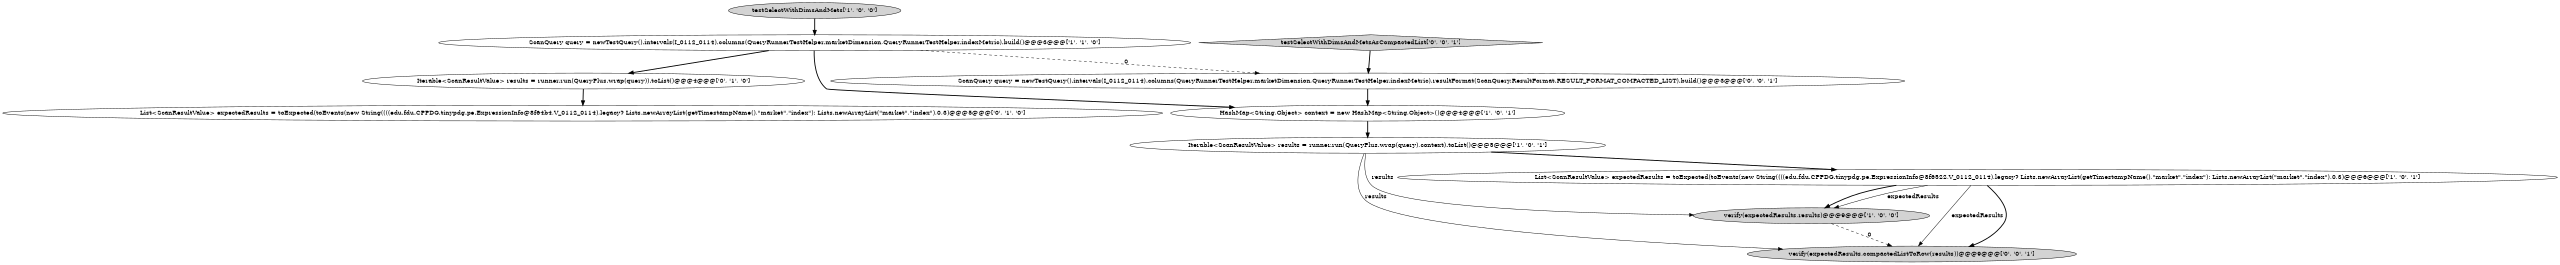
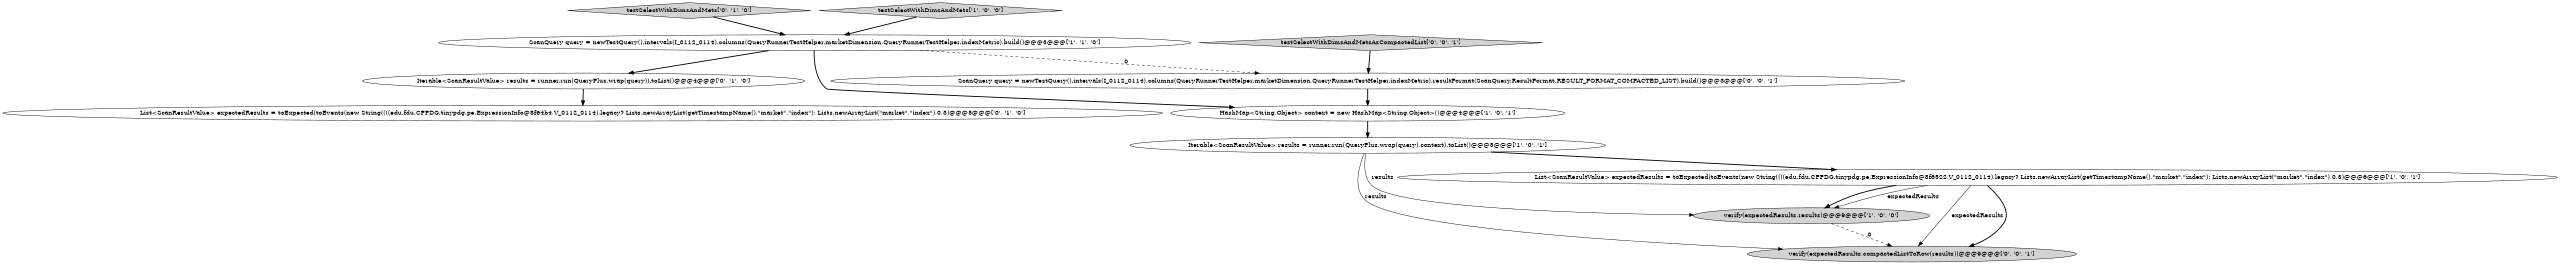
node "testSelectWithDimsAndMets['0', '1', '0']": added
node "testSelectWithDimsAndMets['1', '0', '0']": shape ellipse -> diamond
